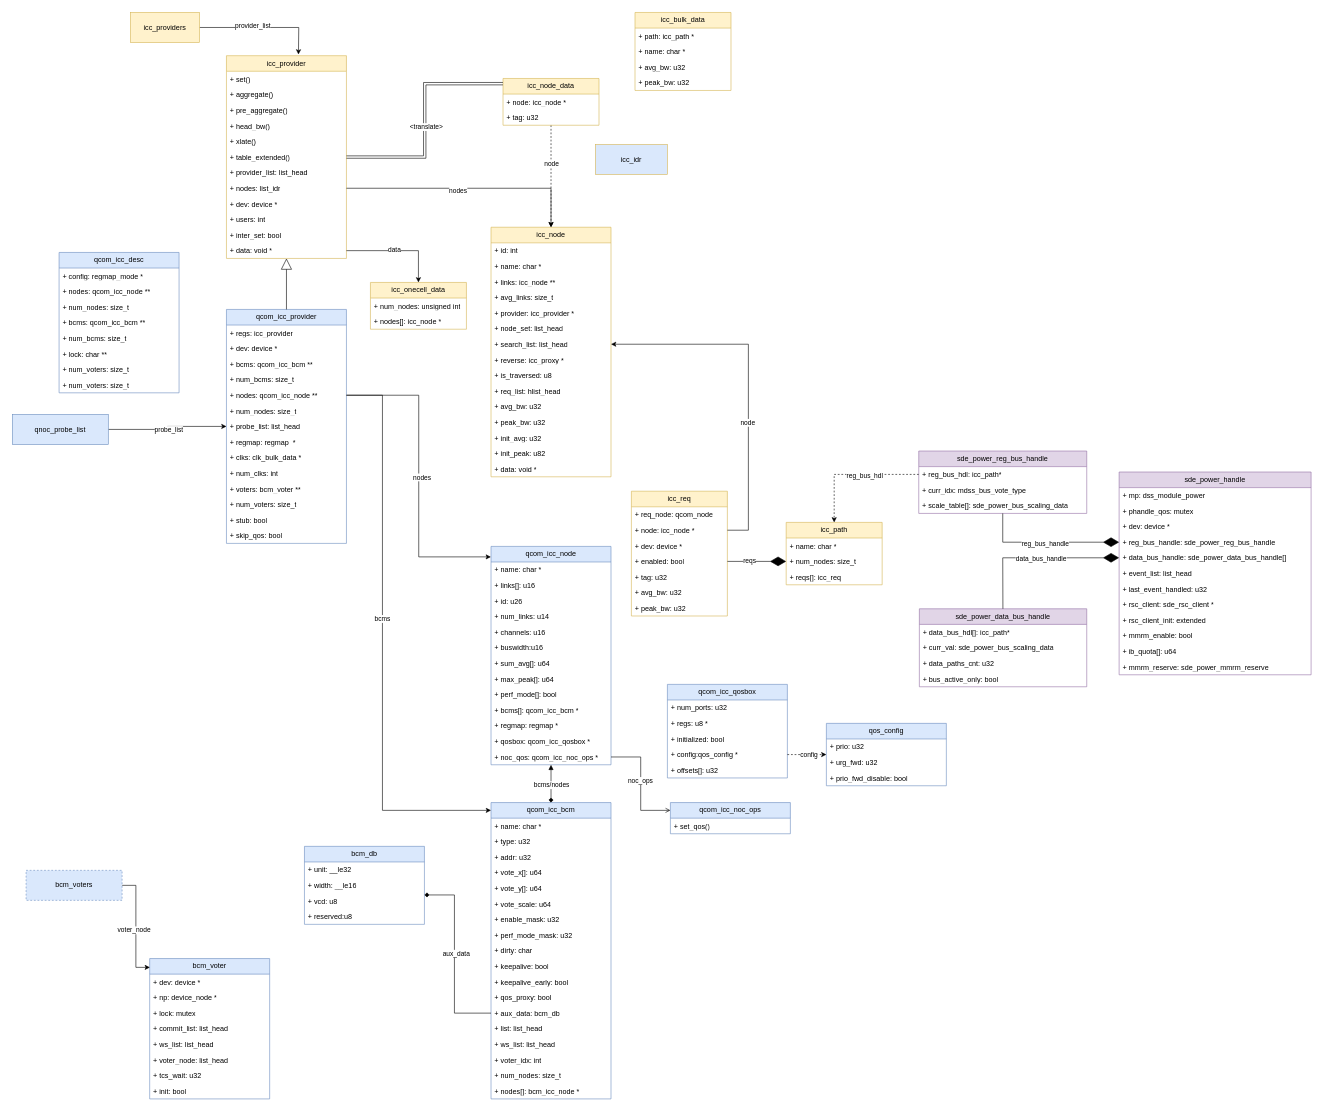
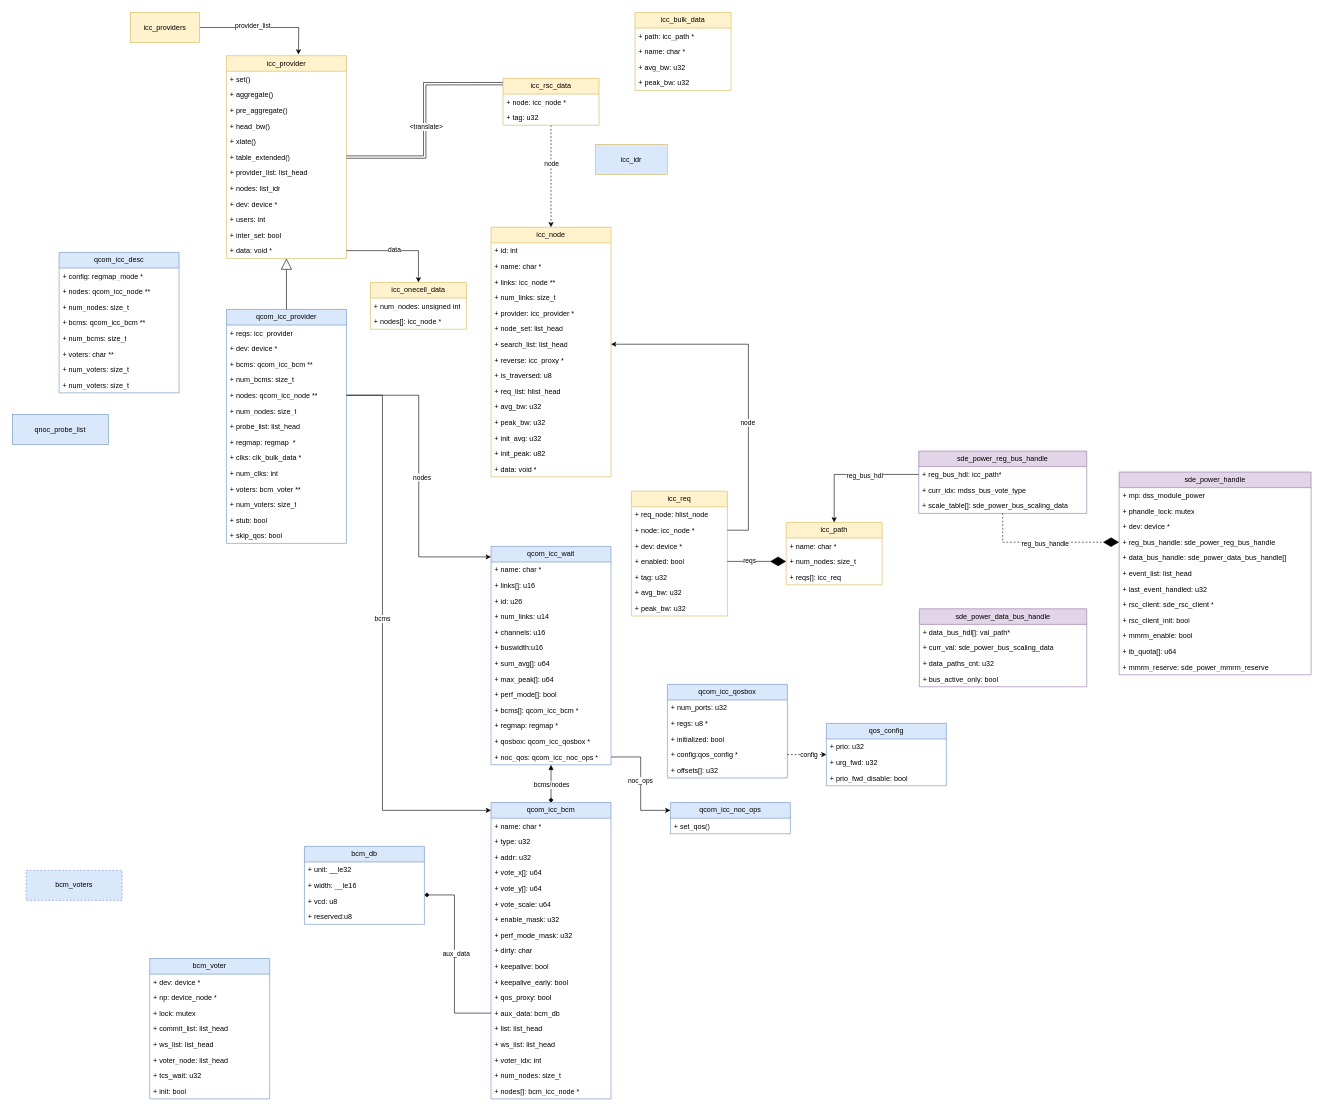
node "icc_node_data": label "icc_node_data" -> "icc_rsc_data"
edge "+ nodes: list_idr" -> "icc_node": removed, label "nodes"
node "+ avg_links: size_t": label "+ avg_links: size_t" -> "+ num_links: size_t"
node "+ lock: char **": label "+ lock: char **" -> "+ voters: char **"
edge "qnoc_probe_list" -> "+ probe_list: list_head": removed, label "probe_list"
edge "+ reg_bus_hdl: icc_path*" -> "icc_path": style dashed -> solid
node "+ phandle_qos: mutex": label "+ phandle_qos: mutex" -> "+ phandle_lock: mutex"
node "+ req_node: qcom_node": label "+ req_node: qcom_node" -> "+ req_node: hlist_node"
edge "sde_power_reg_bus_handle" -> "+ reg_bus_handle: sde_power_reg_bus_handle": style solid -> dashed
node "qcom_icc_node": label "qcom_icc_node" -> "qcom_icc_wait"
edge "sde_power_data_bus_handle" -> "+ data_bus_handle: sde_power_data_bus_handle[]": removed, label "data_bus_handle"
node "+ rsc_client_init: extended": label "+ rsc_client_init: extended" -> "+ rsc_client_init: bool"
node "+ data_bus_hdl[]: icc_path*": label "+ data_bus_hdl[]: icc_path*" -> "+ data_bus_hdl[]: val_path*"
edge "+ noc_qos: qcom_icc_noc_ops *" -> "qcom_icc_noc_ops": arrowhead open -> classic
edge "bcm_voters" -> "bcm_voter": removed, label "voter_node"
